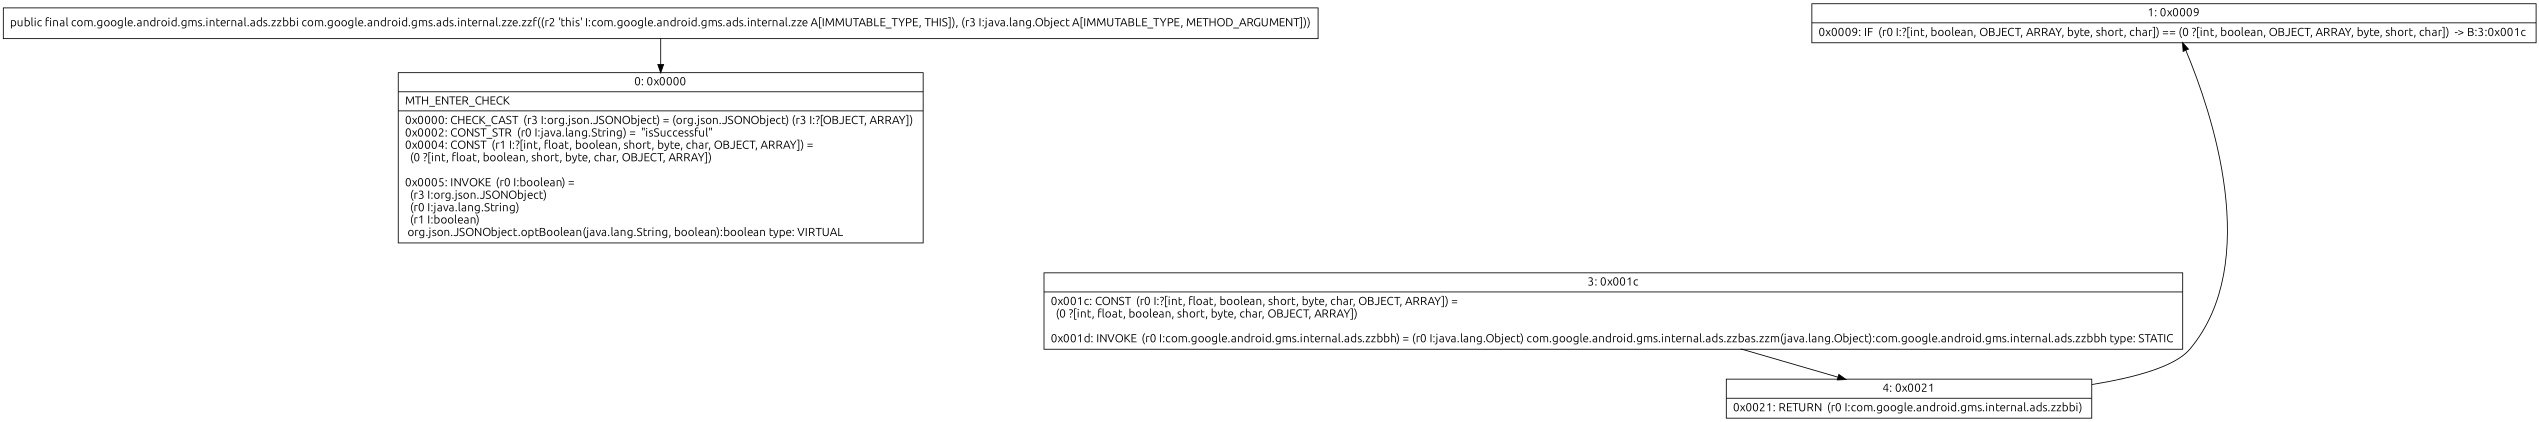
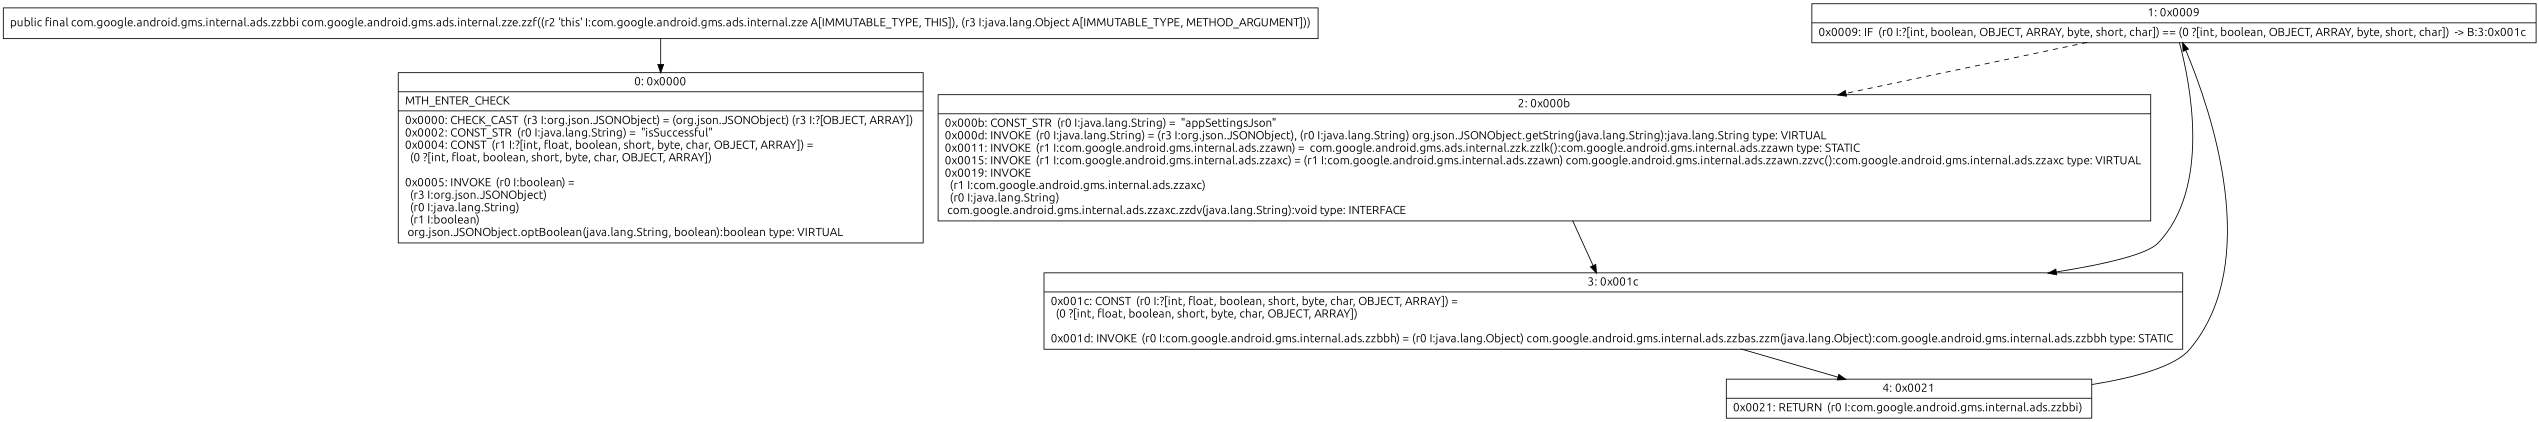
node "2: 0x000b": added
edge "1: 0x0009" -> "3: 0x001c": added
